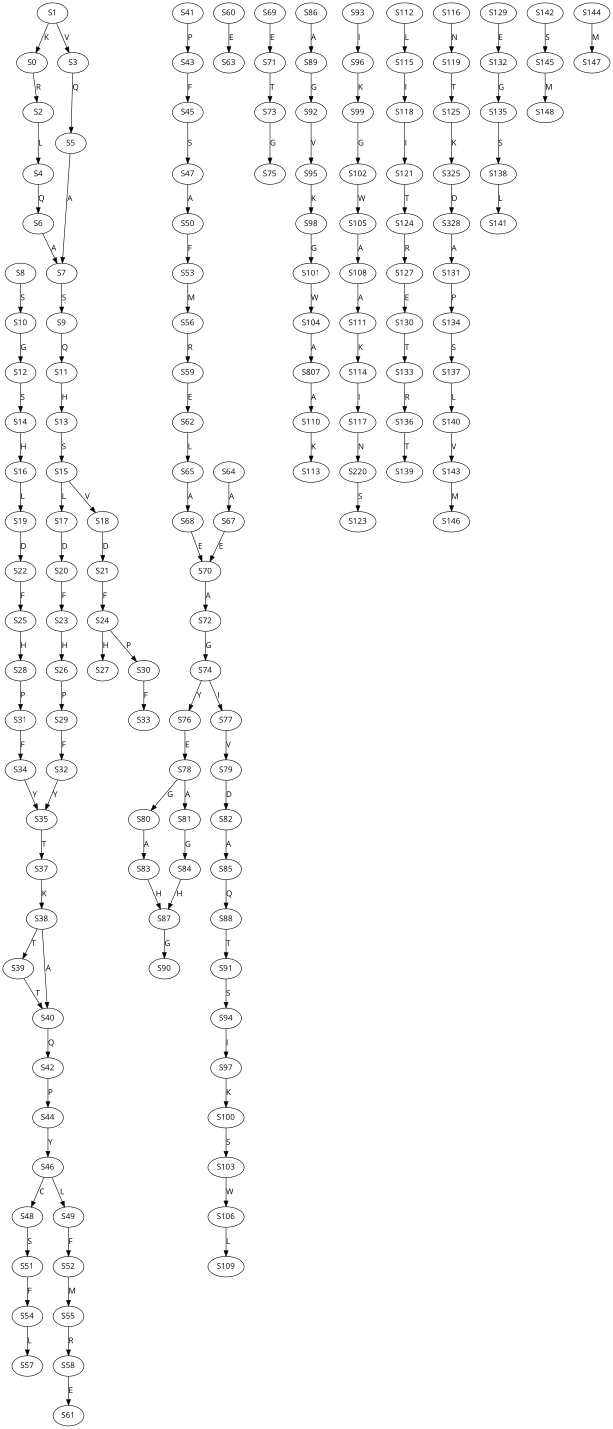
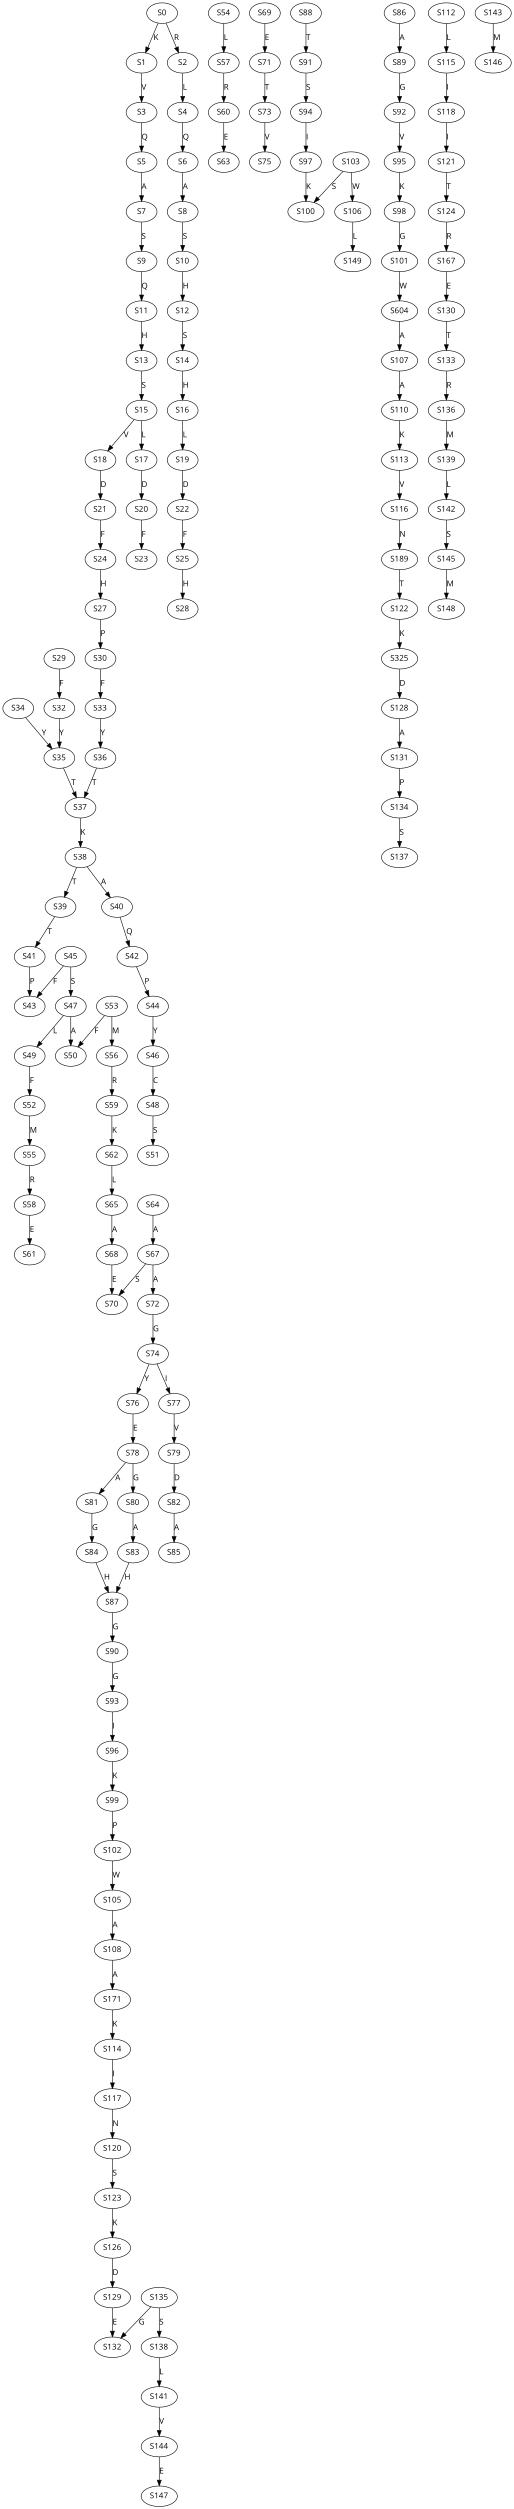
edge "S1" -> "S0": reversed
edge "S144" -> "S147": label "M" -> "E"
node "S119": label "S119" -> "S189"
edge "S43" -> "S45": reversed
edge "S57" -> "S60": added, label "R"
edge "S132" -> "S135": reversed
node "S125": label "S125" -> "S122"
edge "S73" -> "S75": label "G" -> "V"
edge "S99" -> "S102": label "G" -> "P"
node "S328": label "S328" -> "S128"
edge "S6" -> "S7": now "S6" -> "S8"
edge "S50" -> "S53": reversed
node "S127": label "S127" -> "S167"
node "S104": label "S104" -> "S604"
node "S111": label "S111" -> "S171"
edge "S10" -> "S12": label "G" -> "H"
node "S807": label "S807" -> "S107"
edge "S59" -> "S62": label "E" -> "K"
node "S140": removed
edge "S136" -> "S139": label "T" -> "M"
node "S220": label "S220" -> "S120"
edge "S113" -> "S116": added, label "V"
edge "S139" -> "S142": added, label "L"
edge "S67" -> "S70": label "E" -> "S"
edge "S70" -> "S72": now "S67" -> "S72"
edge "S24" -> "S30": now "S27" -> "S30"
node "S26": removed
node "S31": removed
node "S36": added
edge "S85" -> "S88": removed, label "Q"
edge "S39" -> "S40": now "S39" -> "S41"
edge "S100" -> "S103": reversed
edge "S46" -> "S49": now "S47" -> "S49"
node "S109": label "S109" -> "S149"
edge "S51" -> "S54": removed, label "F"
edge "S90" -> "S93": added, label "G"
node "S126": added
edge "S141" -> "S144": added, label "V"
